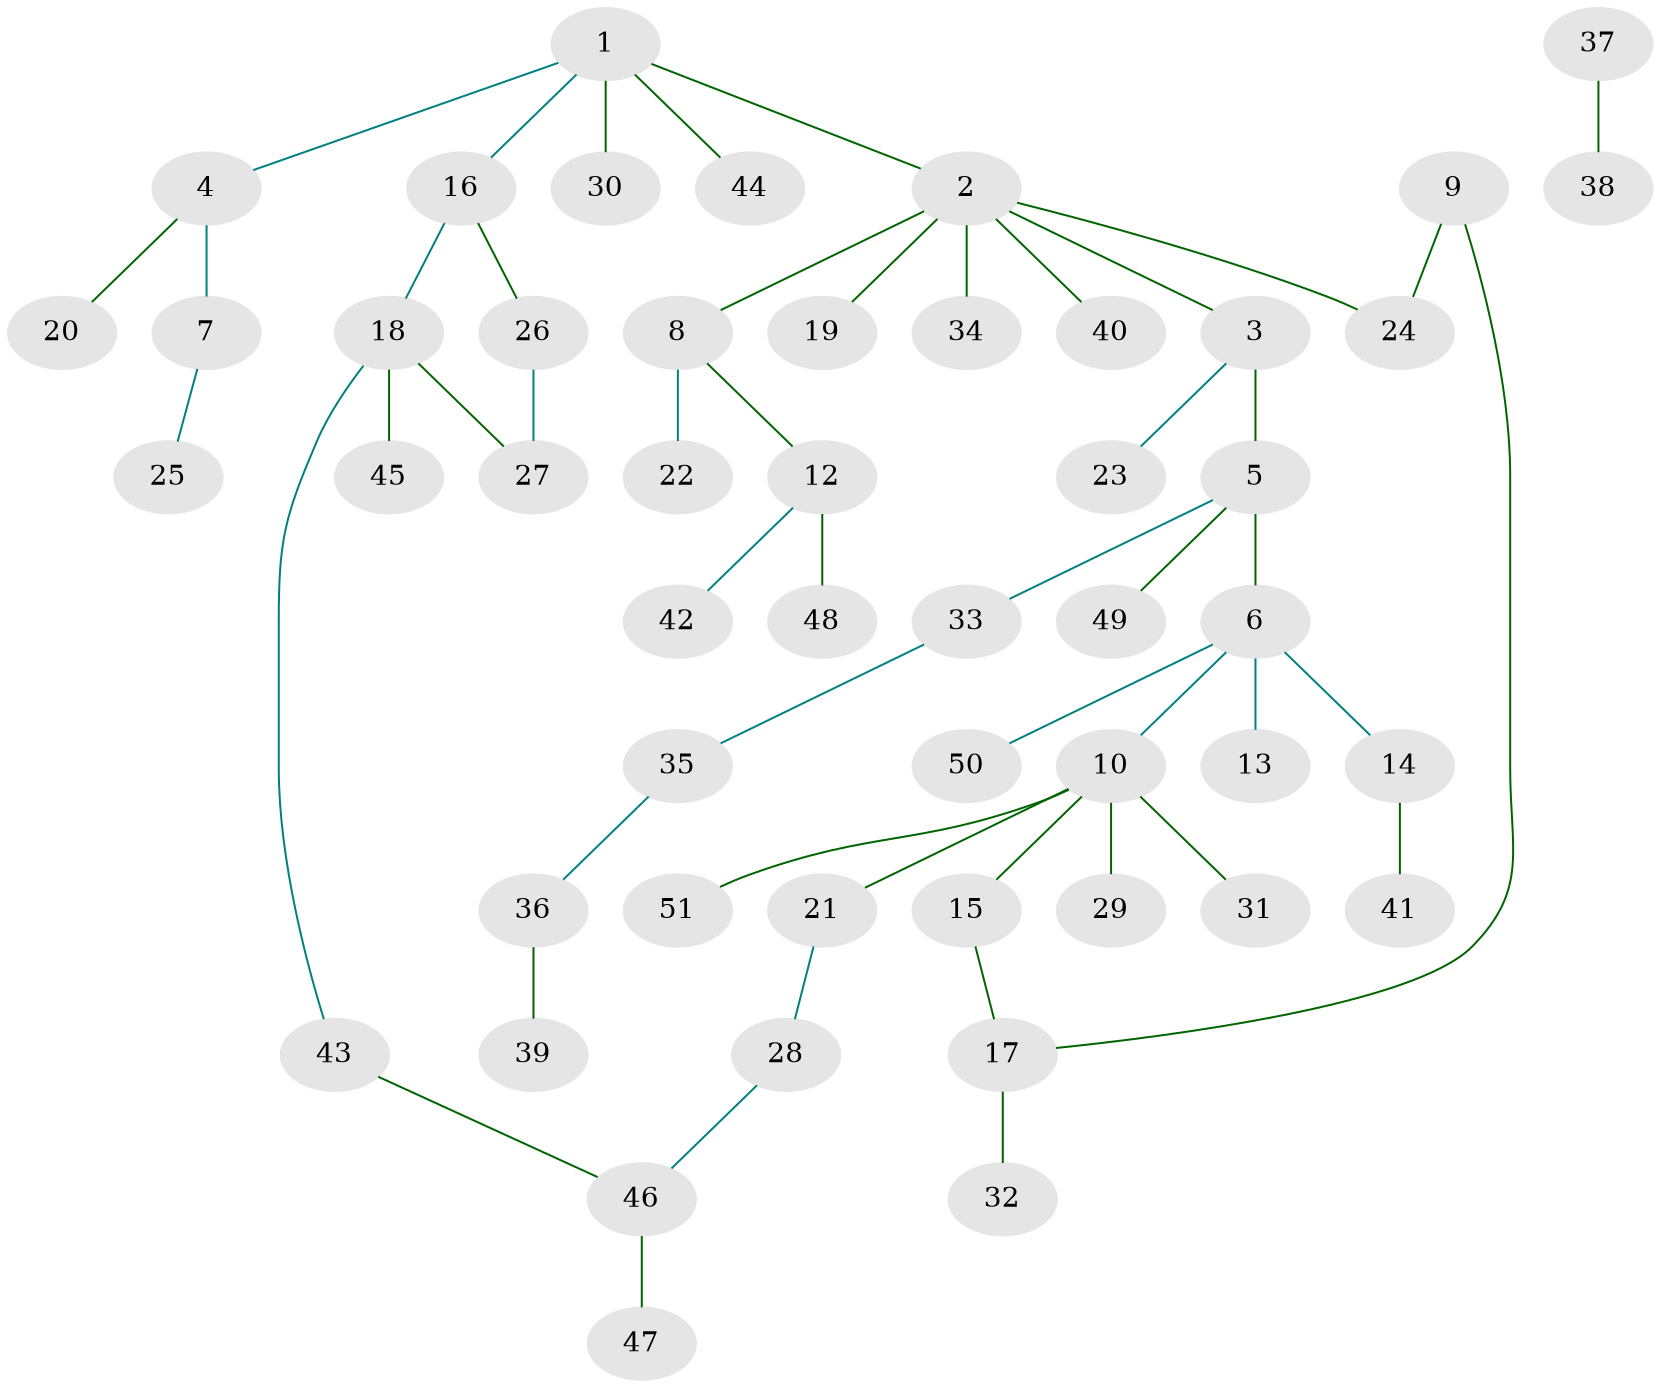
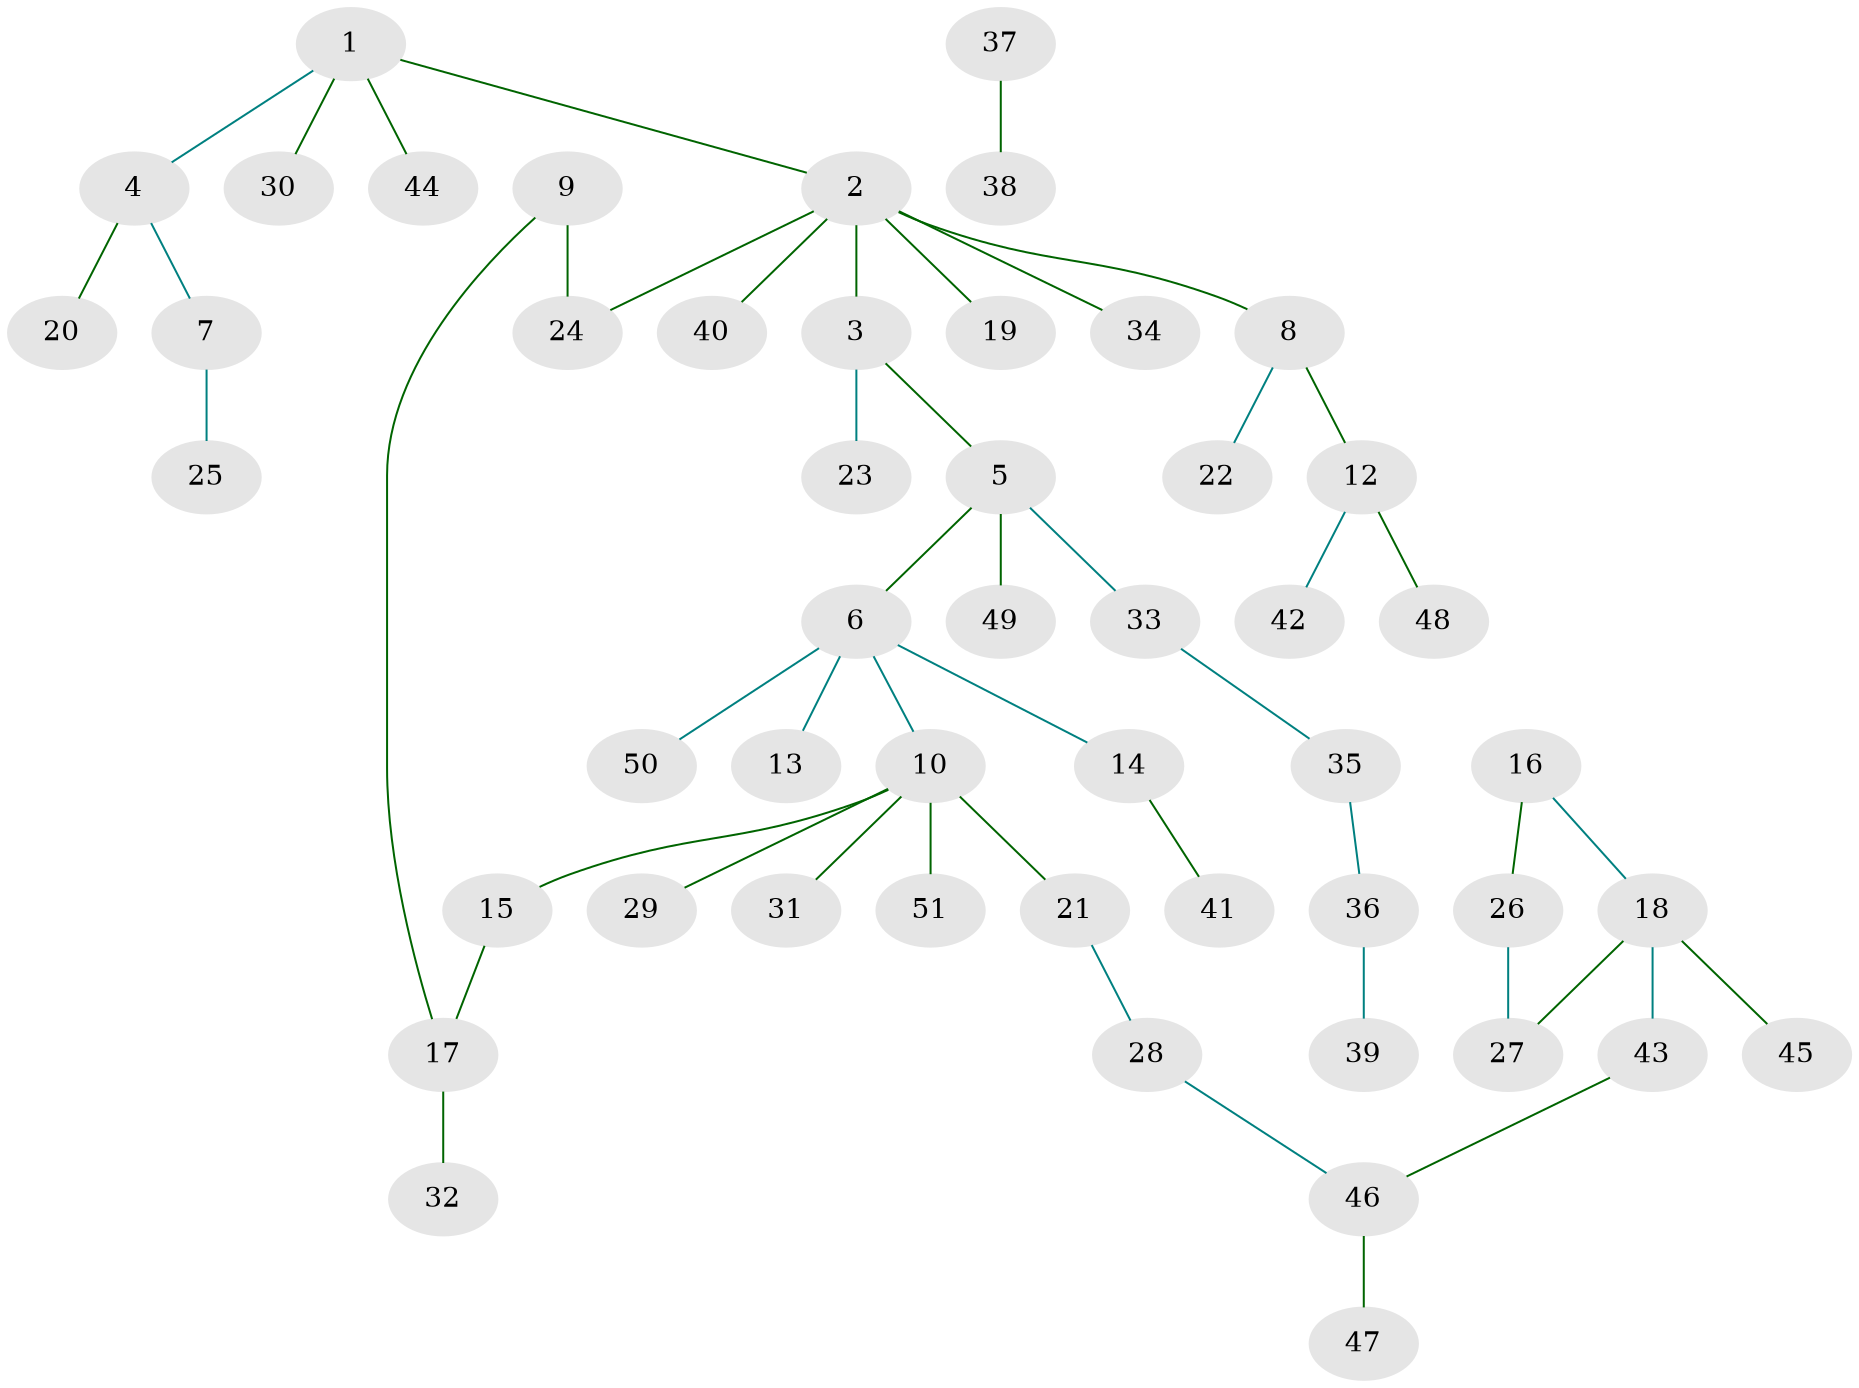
edge "1" -- "16": removed
edge "36" -- "39": color darkgreen -> teal
